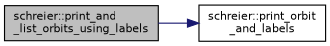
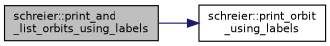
node "schreier::print_orbit _and_labels": label "schreier::print_orbit _and_labels" -> "schreier::print_orbit _using_labels"
